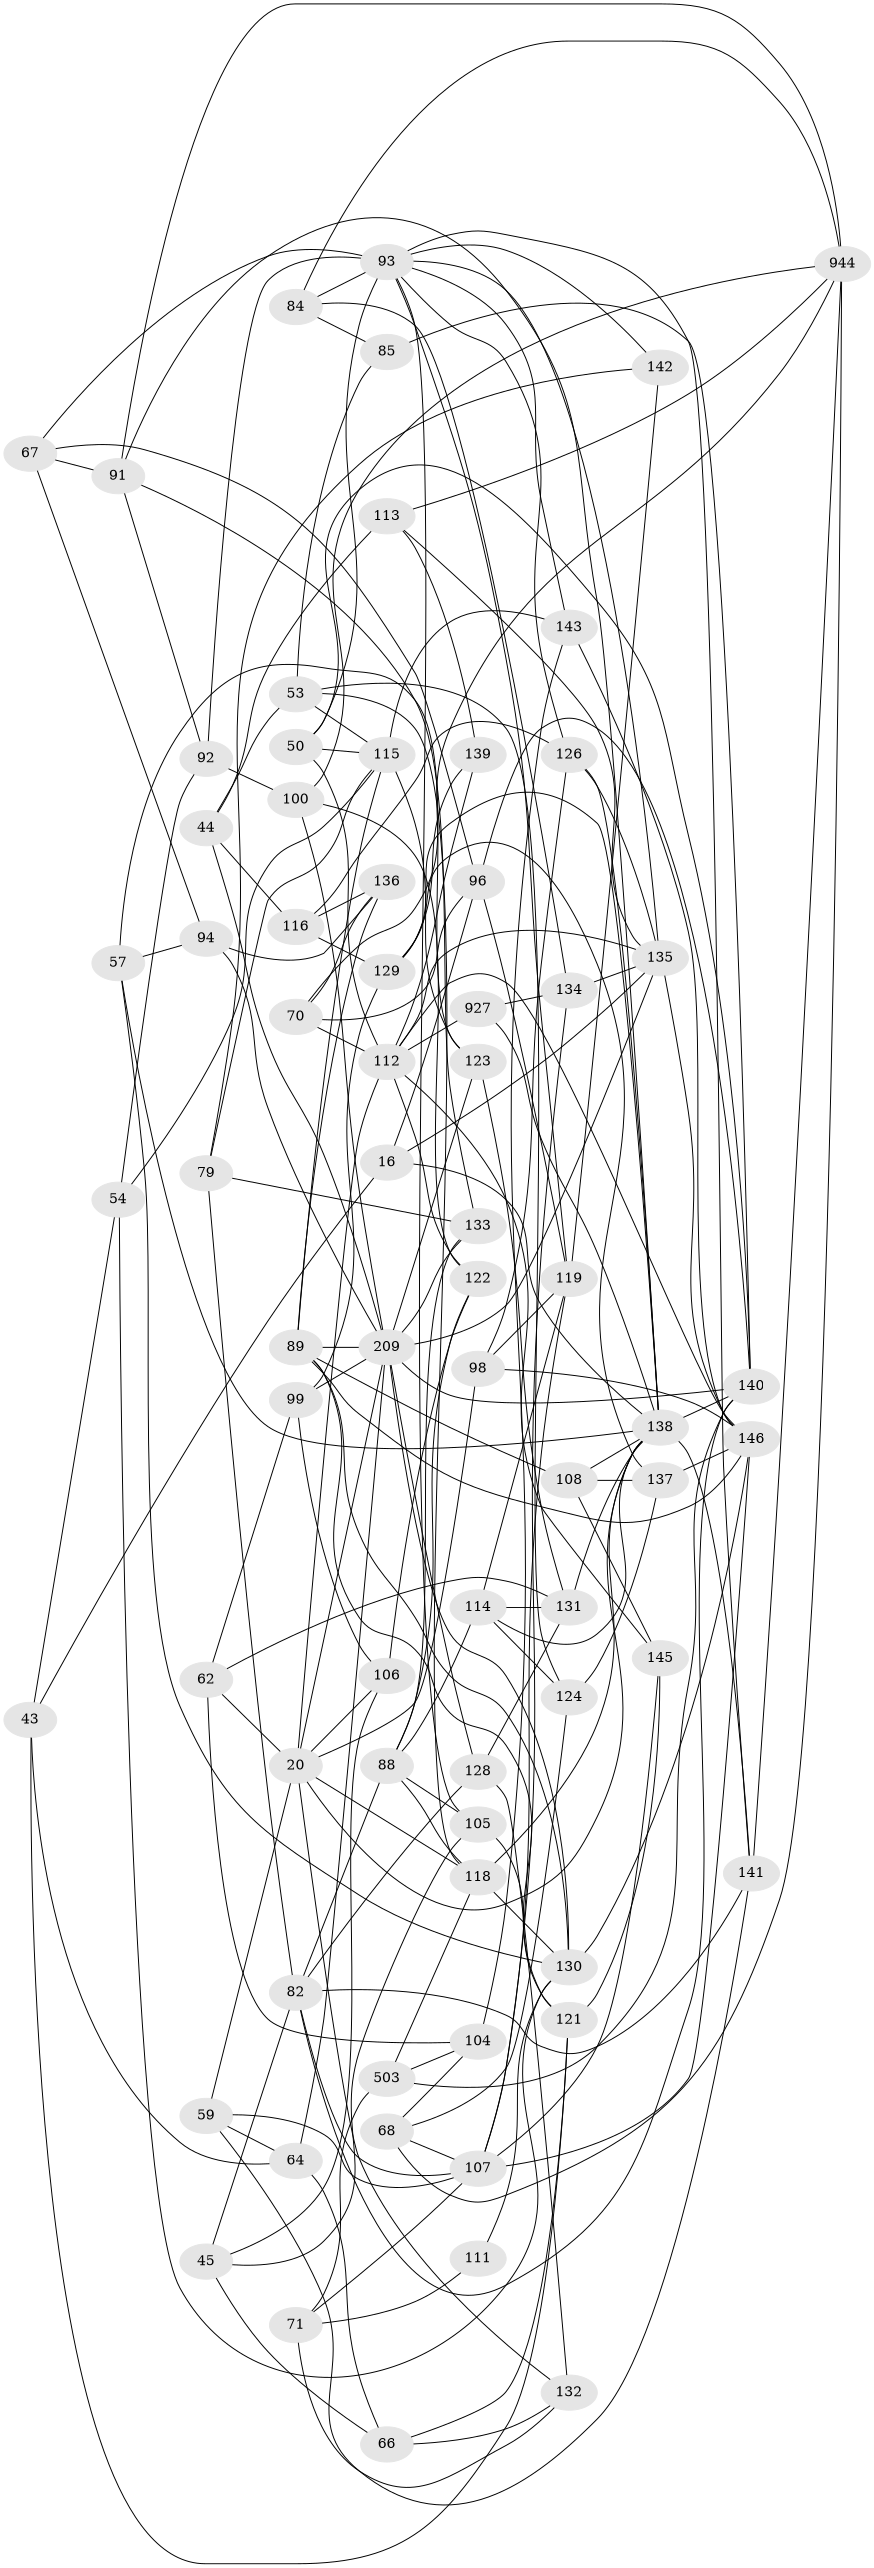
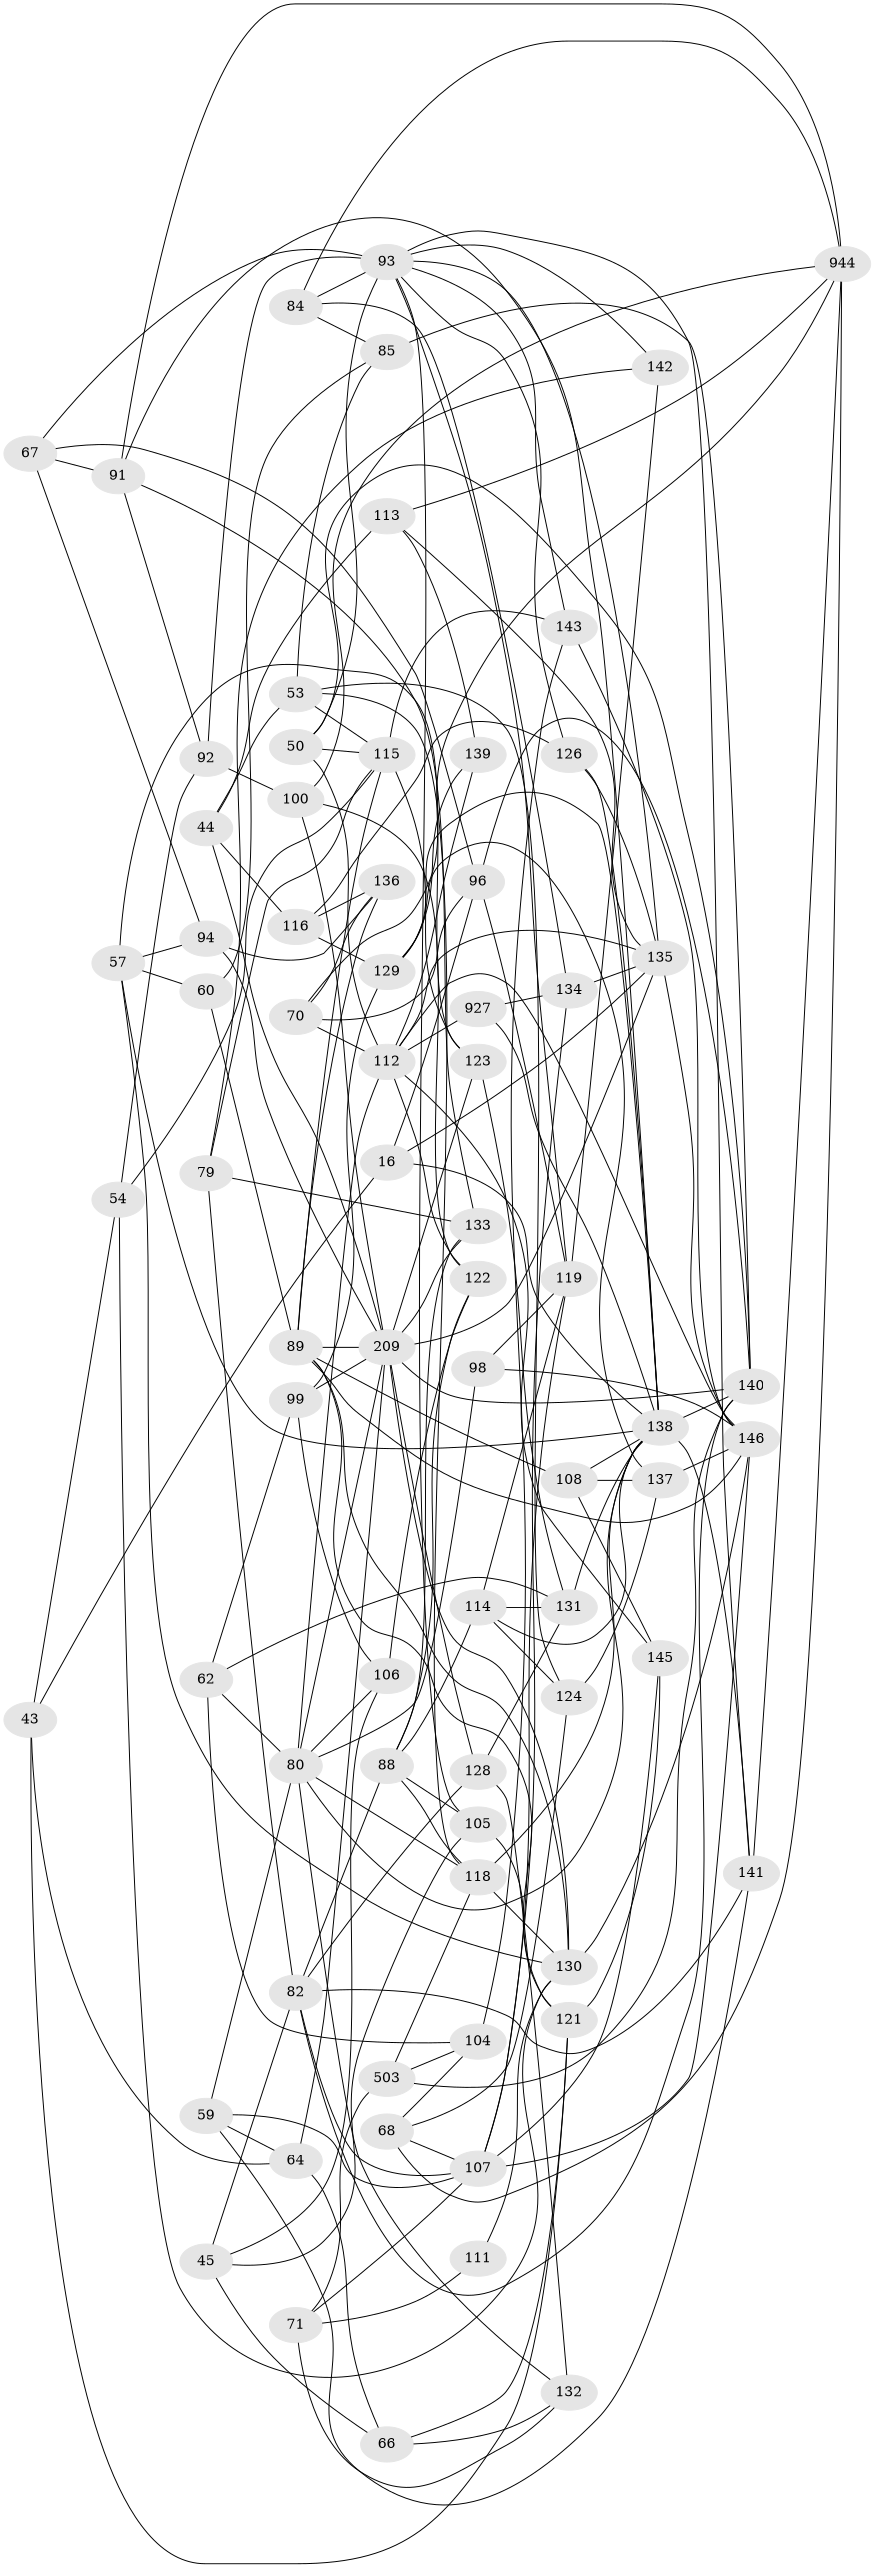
node "60": added
edge "126" -- "98": removed
node "20": label "20" -> "80"
